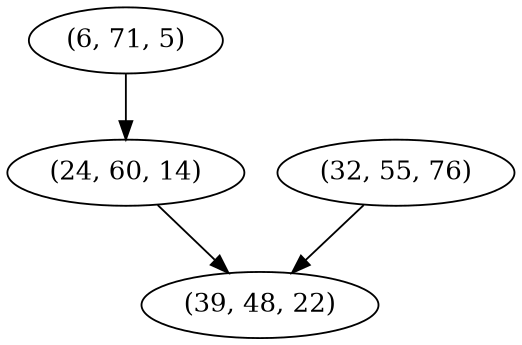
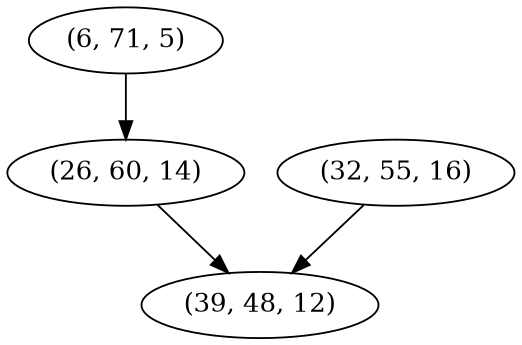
node "(24, 60, 14)": label "(24, 60, 14)" -> "(26, 60, 14)"
node "(32, 55, 76)": label "(32, 55, 76)" -> "(32, 55, 16)"
node "(39, 48, 22)": label "(39, 48, 22)" -> "(39, 48, 12)"
